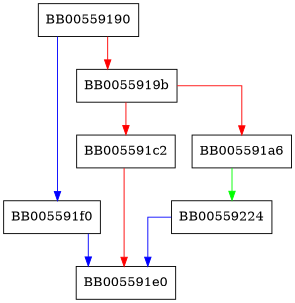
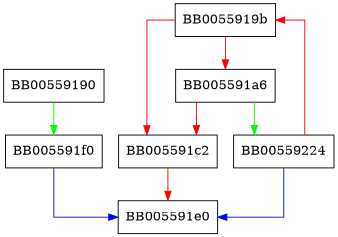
edge "BB00559190" -> "BB0055919b": now "BB00559224" -> "BB0055919b"
edge "BB00559190" -> "BB005591f0": color blue -> green
edge "BB005591a6" -> "BB005591c2": added
